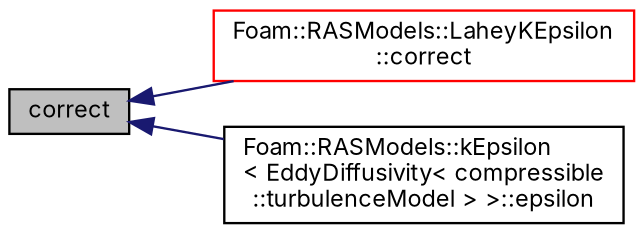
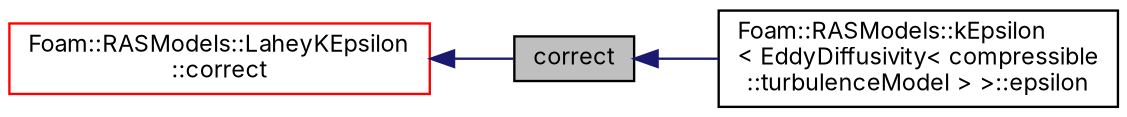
edge "Foam::RASModels::LaheyKEpsilon ::correct" -> "correct": reversed
